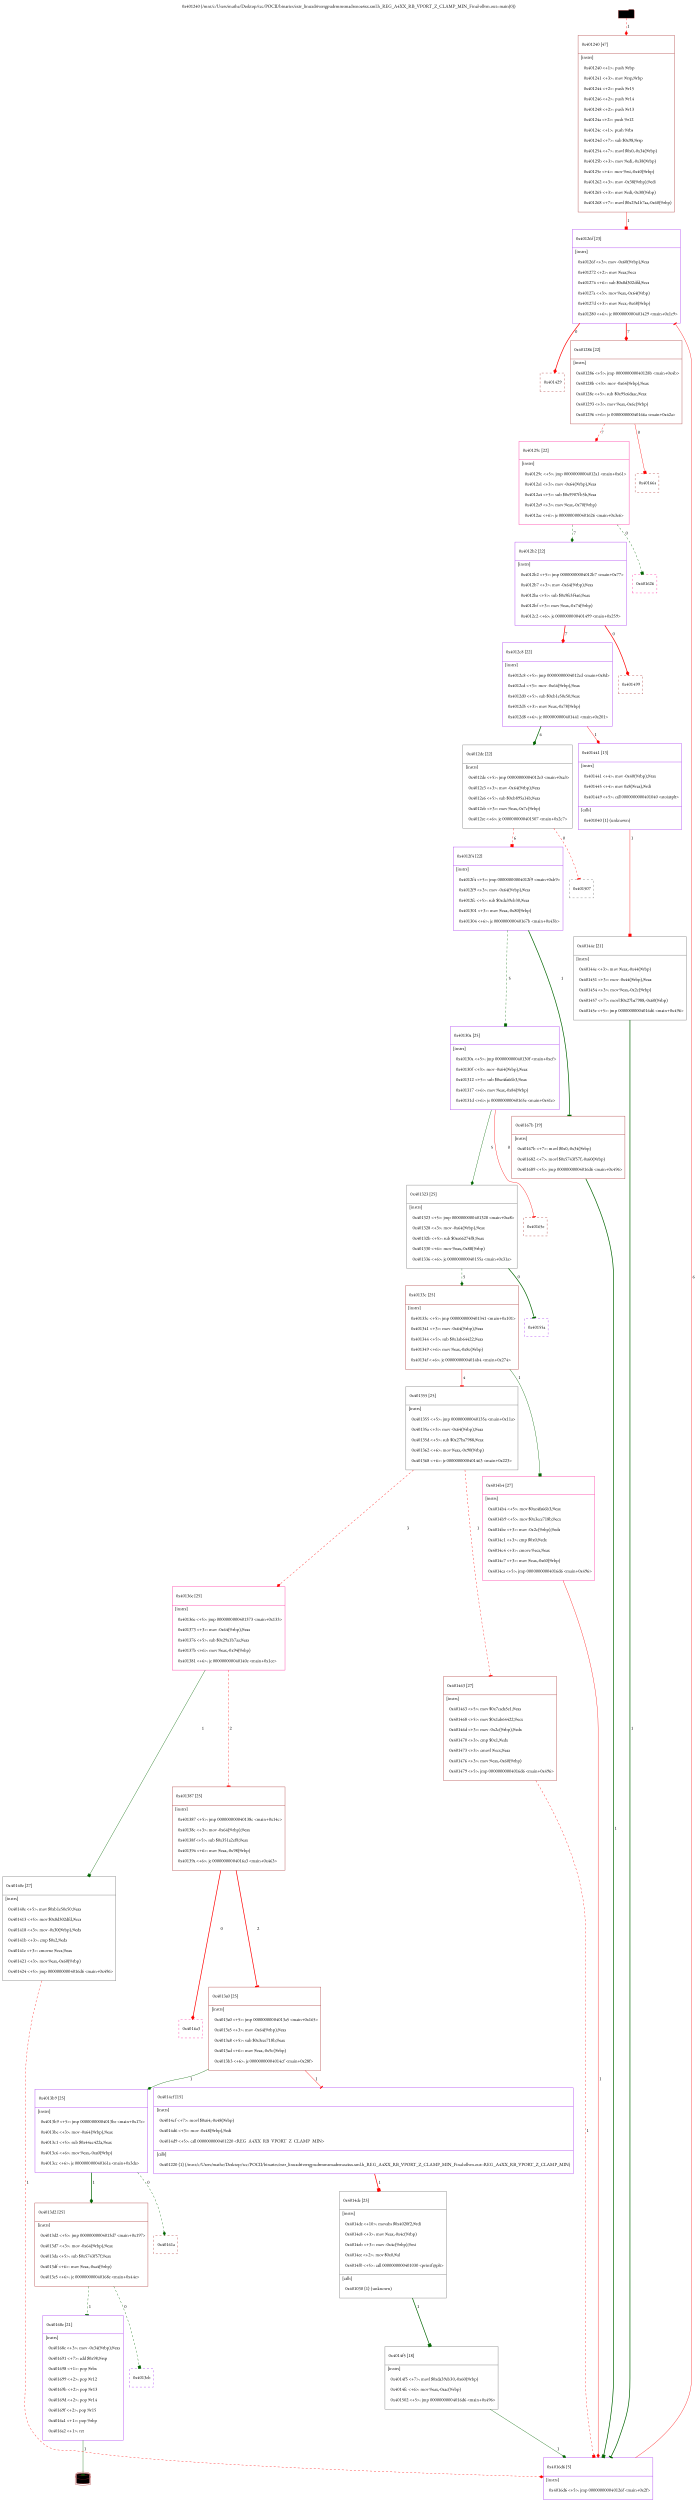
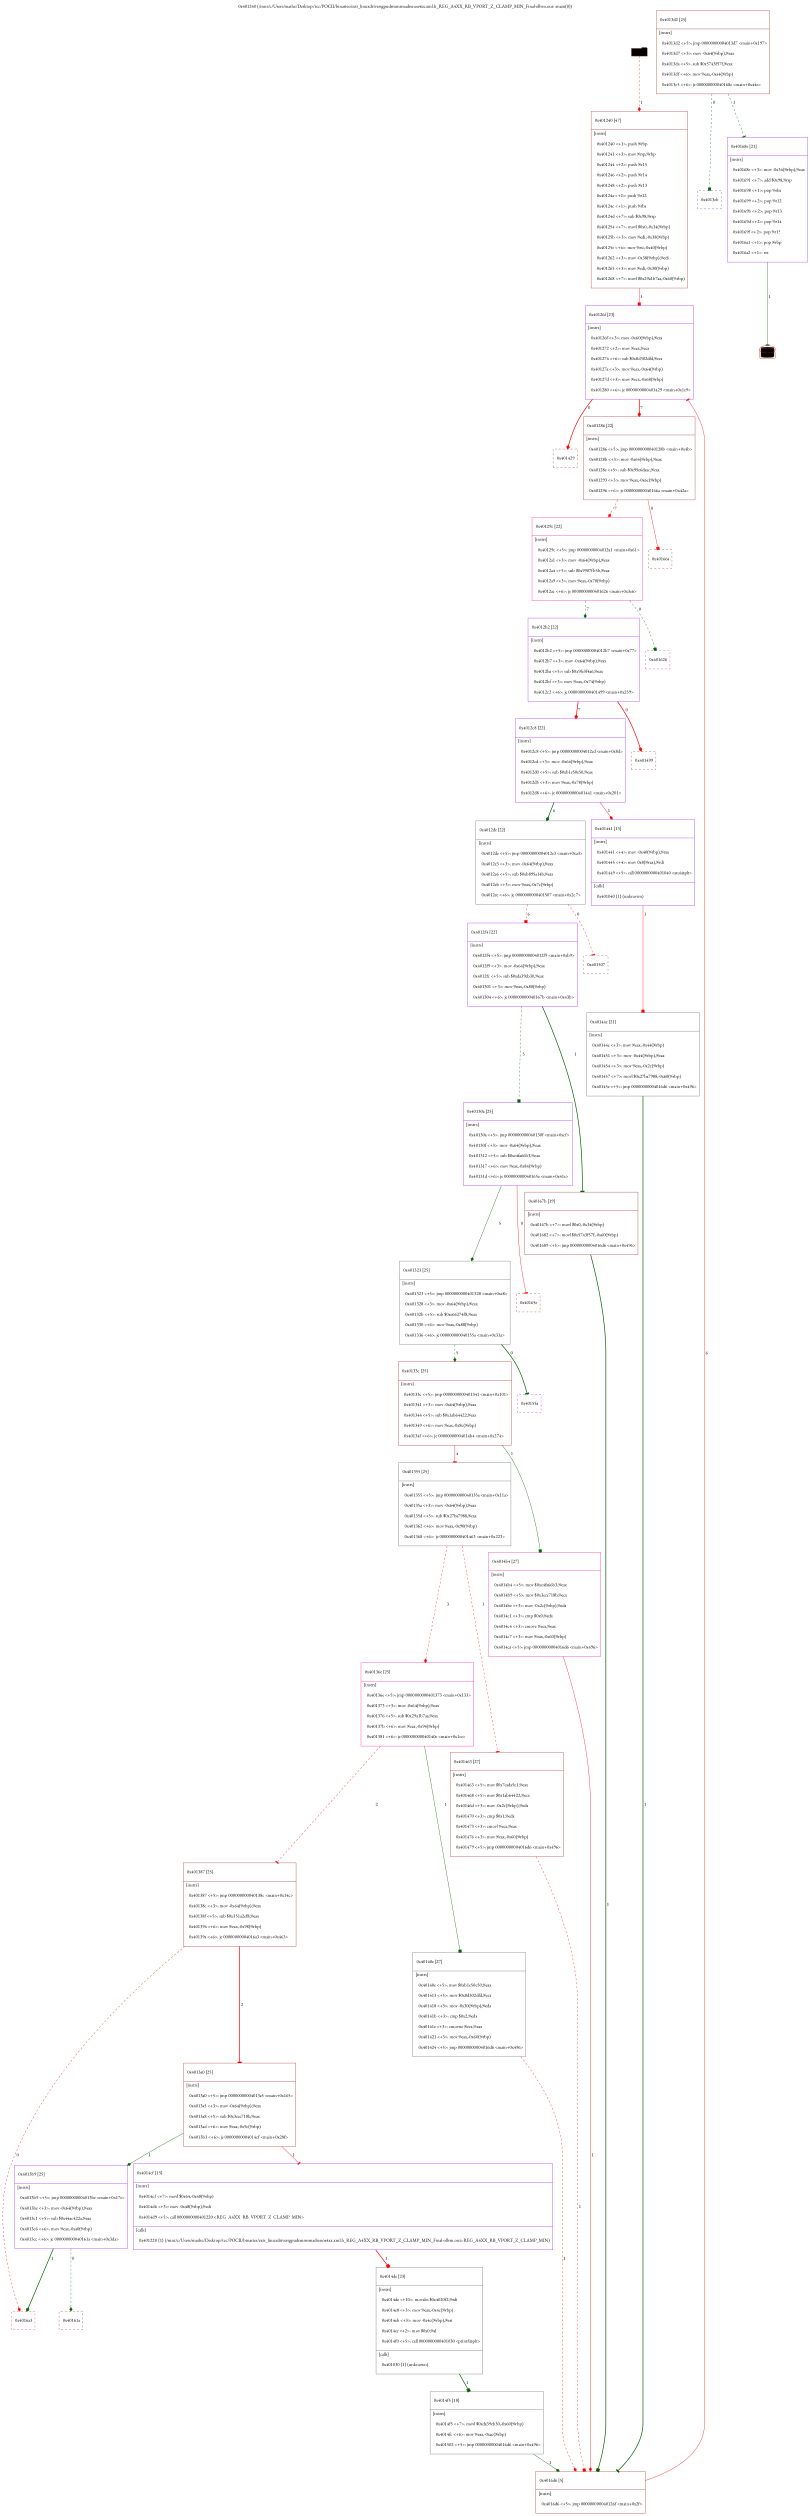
edge "0x401387 [25]" -> "0x4016a3": style bold -> dashed
edge "0x4013b9 [25]" -> "0x4013d2 [25]": now "0x4013b9 [25]" -> "0x4016a3"
node "0x4016d6 [5]": color purple -> brown
